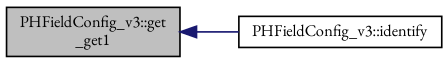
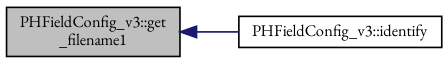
node "PHFieldConfig_v3::get _get1": label "PHFieldConfig_v3::get _get1" -> "PHFieldConfig_v3::get _filename1"
